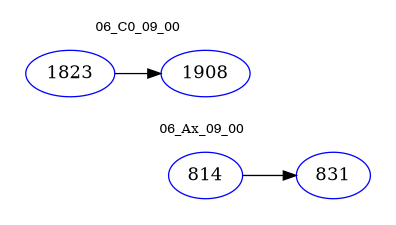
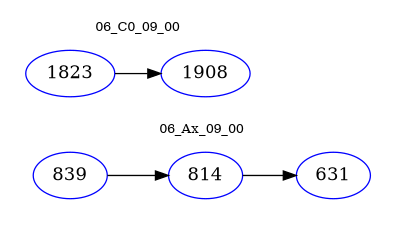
node "839": added
node "831": label "831" -> "631"
